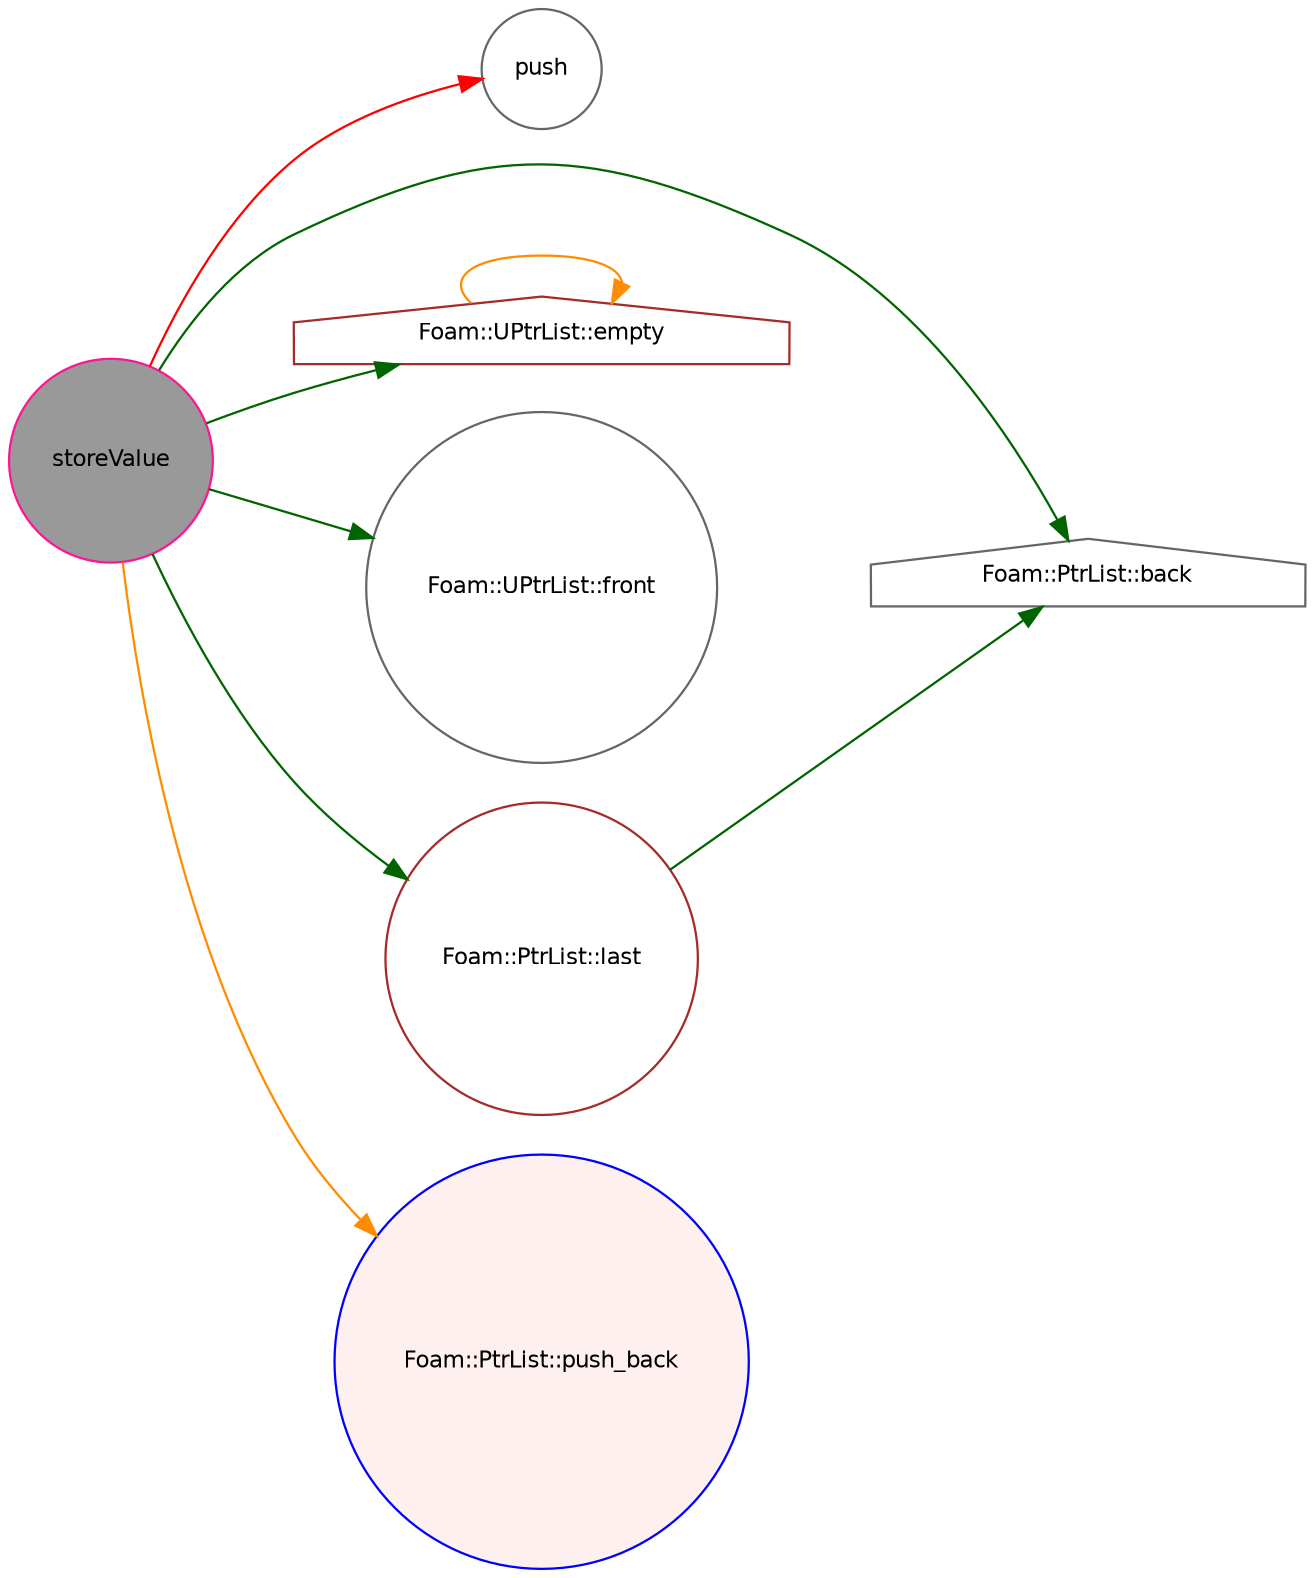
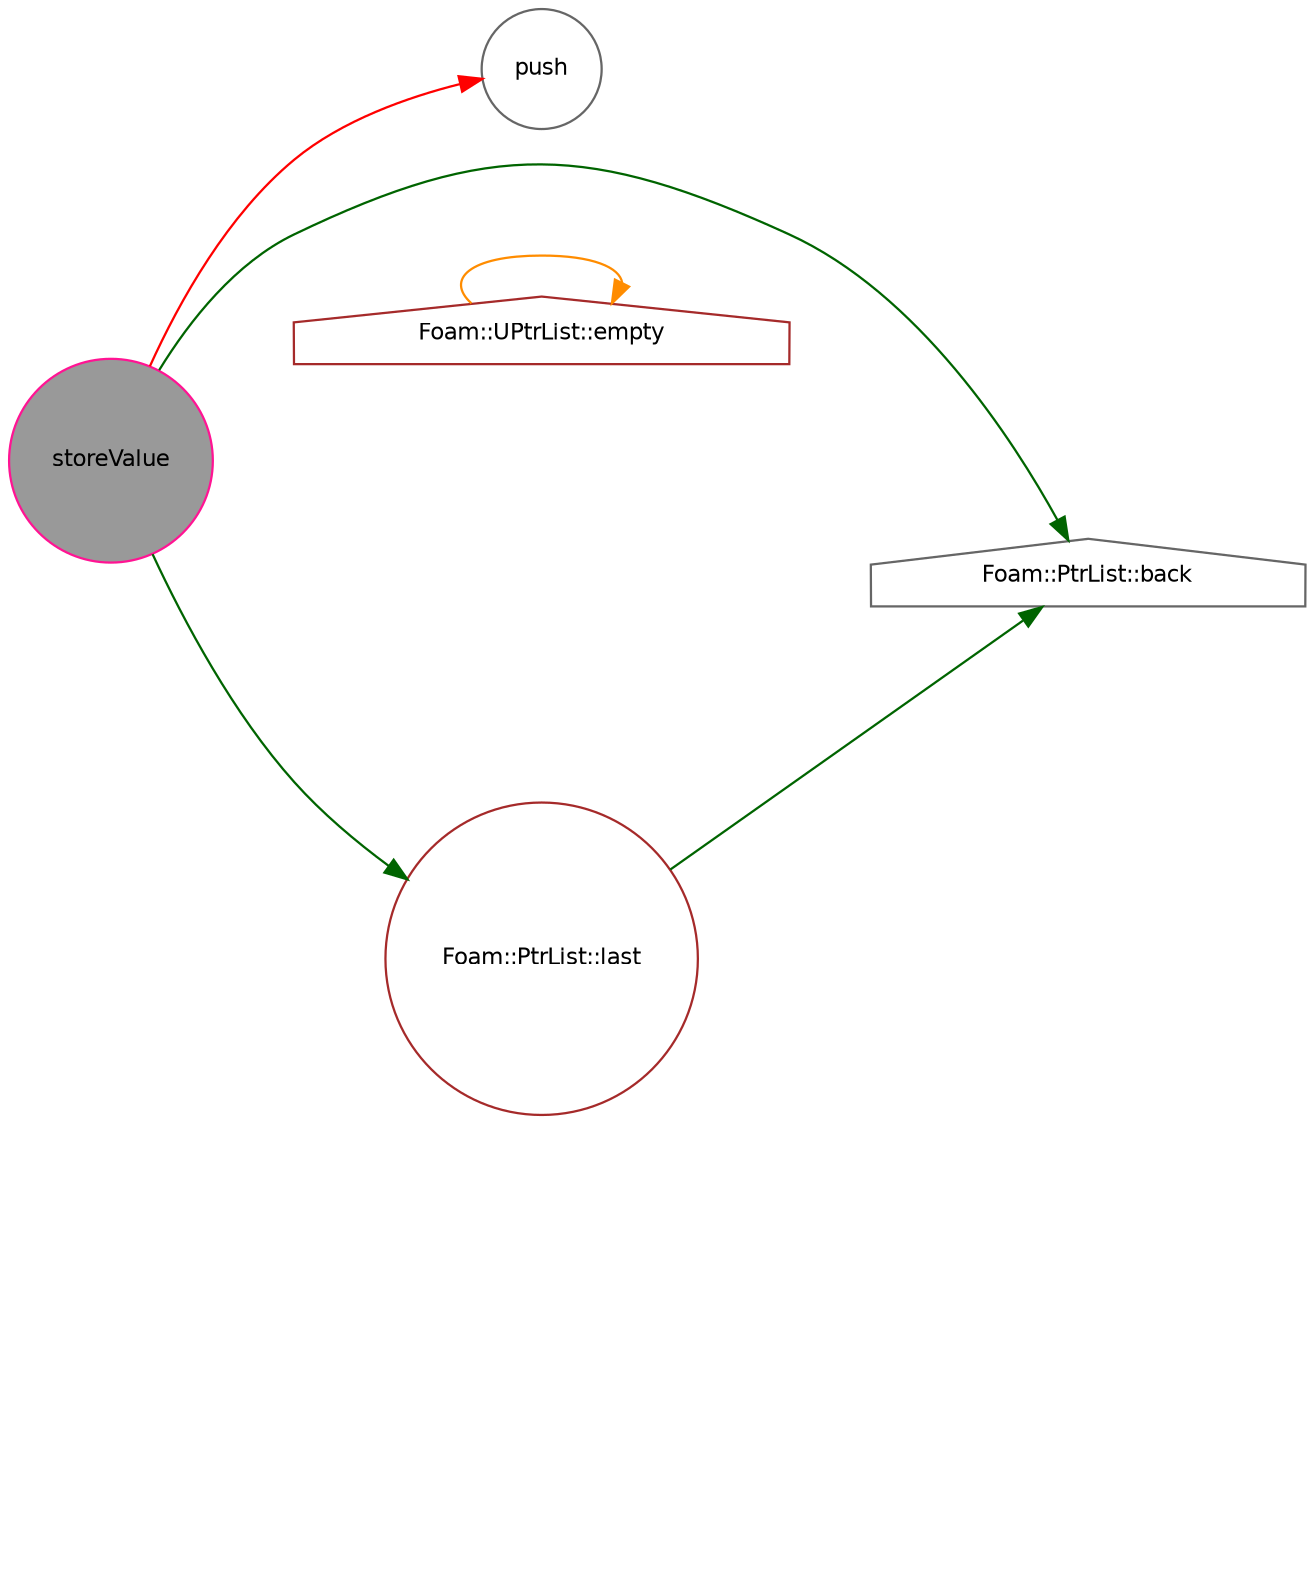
edge "storeValue" -> "Foam::UPtrList::empty": removed
node "Foam::UPtrList::front": removed
node "Foam::PtrList::push_back": removed
